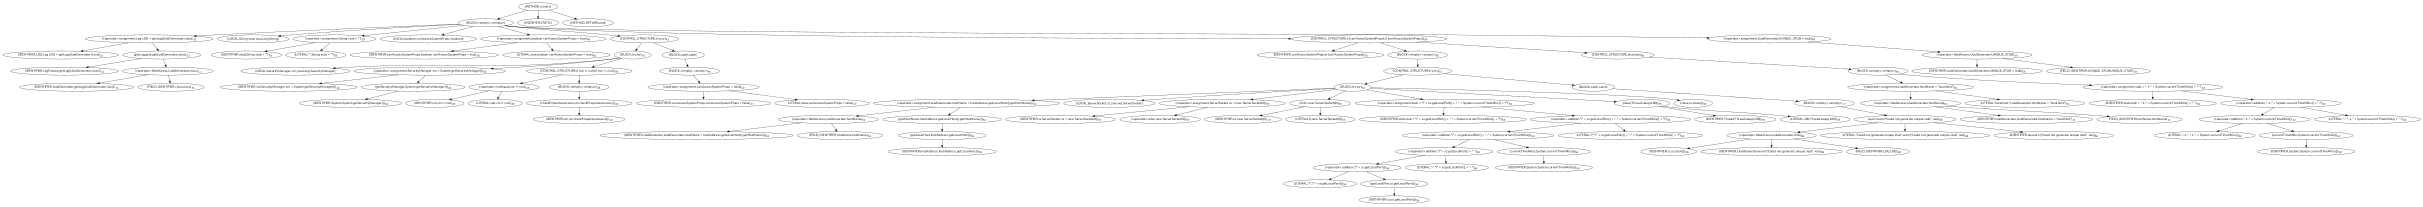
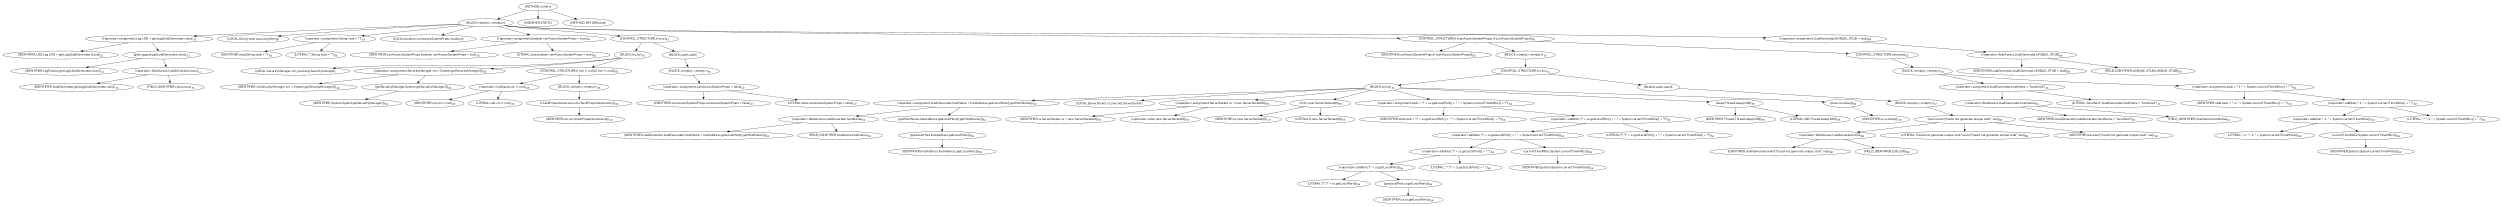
edge "(<operator>.fieldAccess,UuidGenerator.LOG)" -> "(IDENTIFIER,ss,ss.close())": now "(close,ss.close())" -> "(IDENTIFIER,ss,ss.close())"
